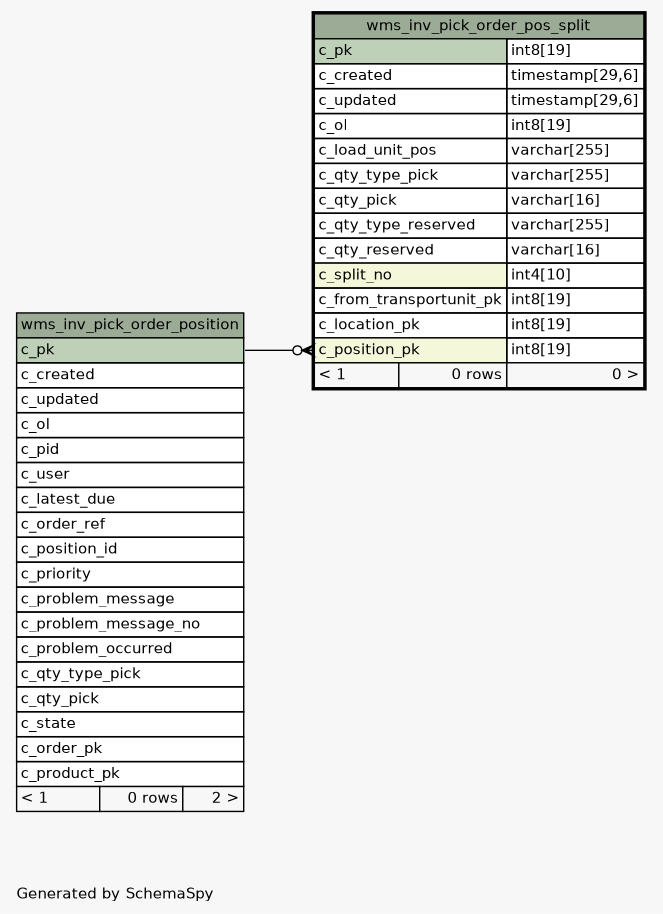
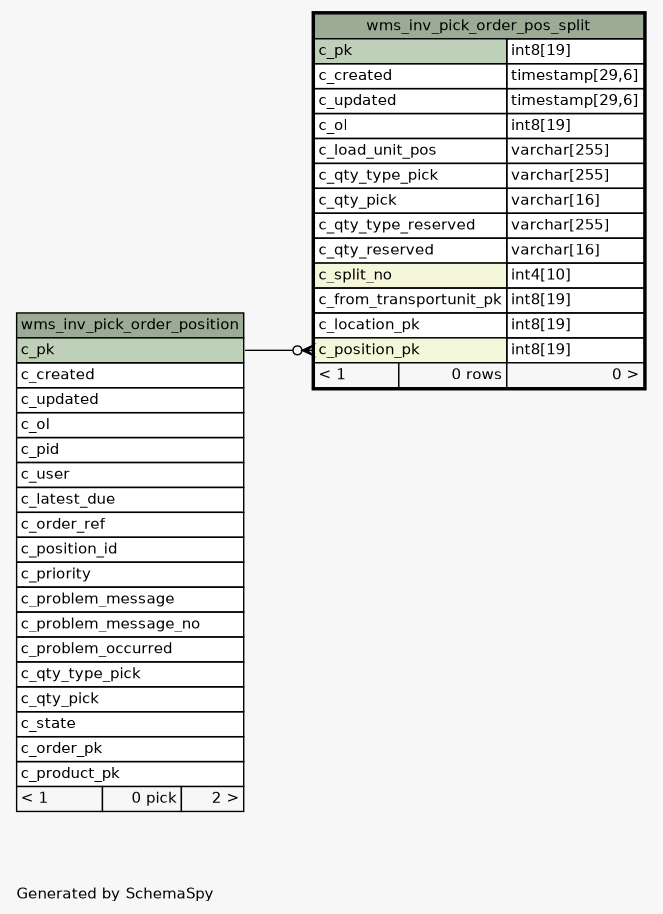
node "wms_inv_pick_order_position": text "0 rows" -> "0 pick"
